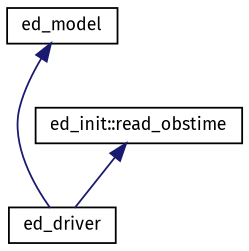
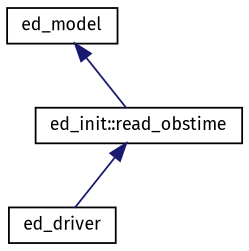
edge "ed_driver" -> "ed_model": now "ed_init::read_obstime" -> "ed_model"
